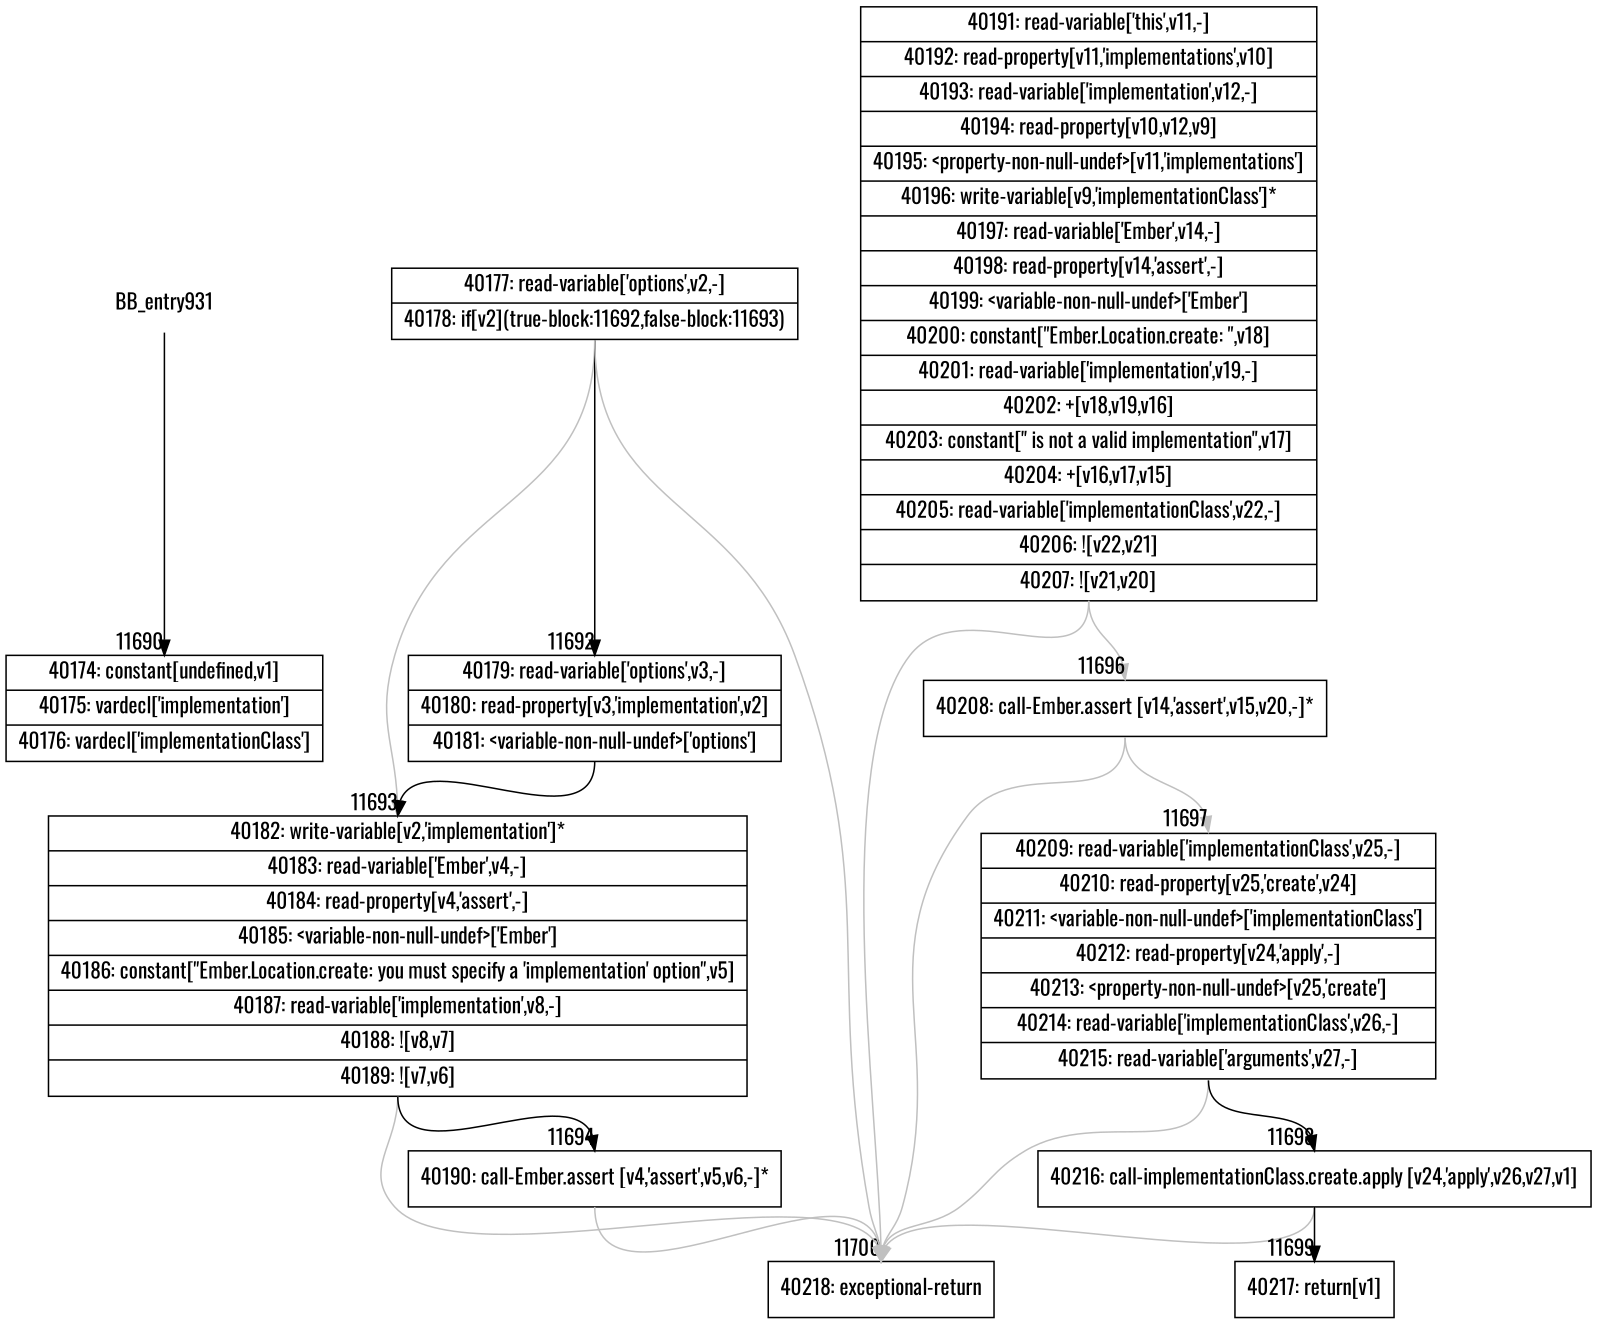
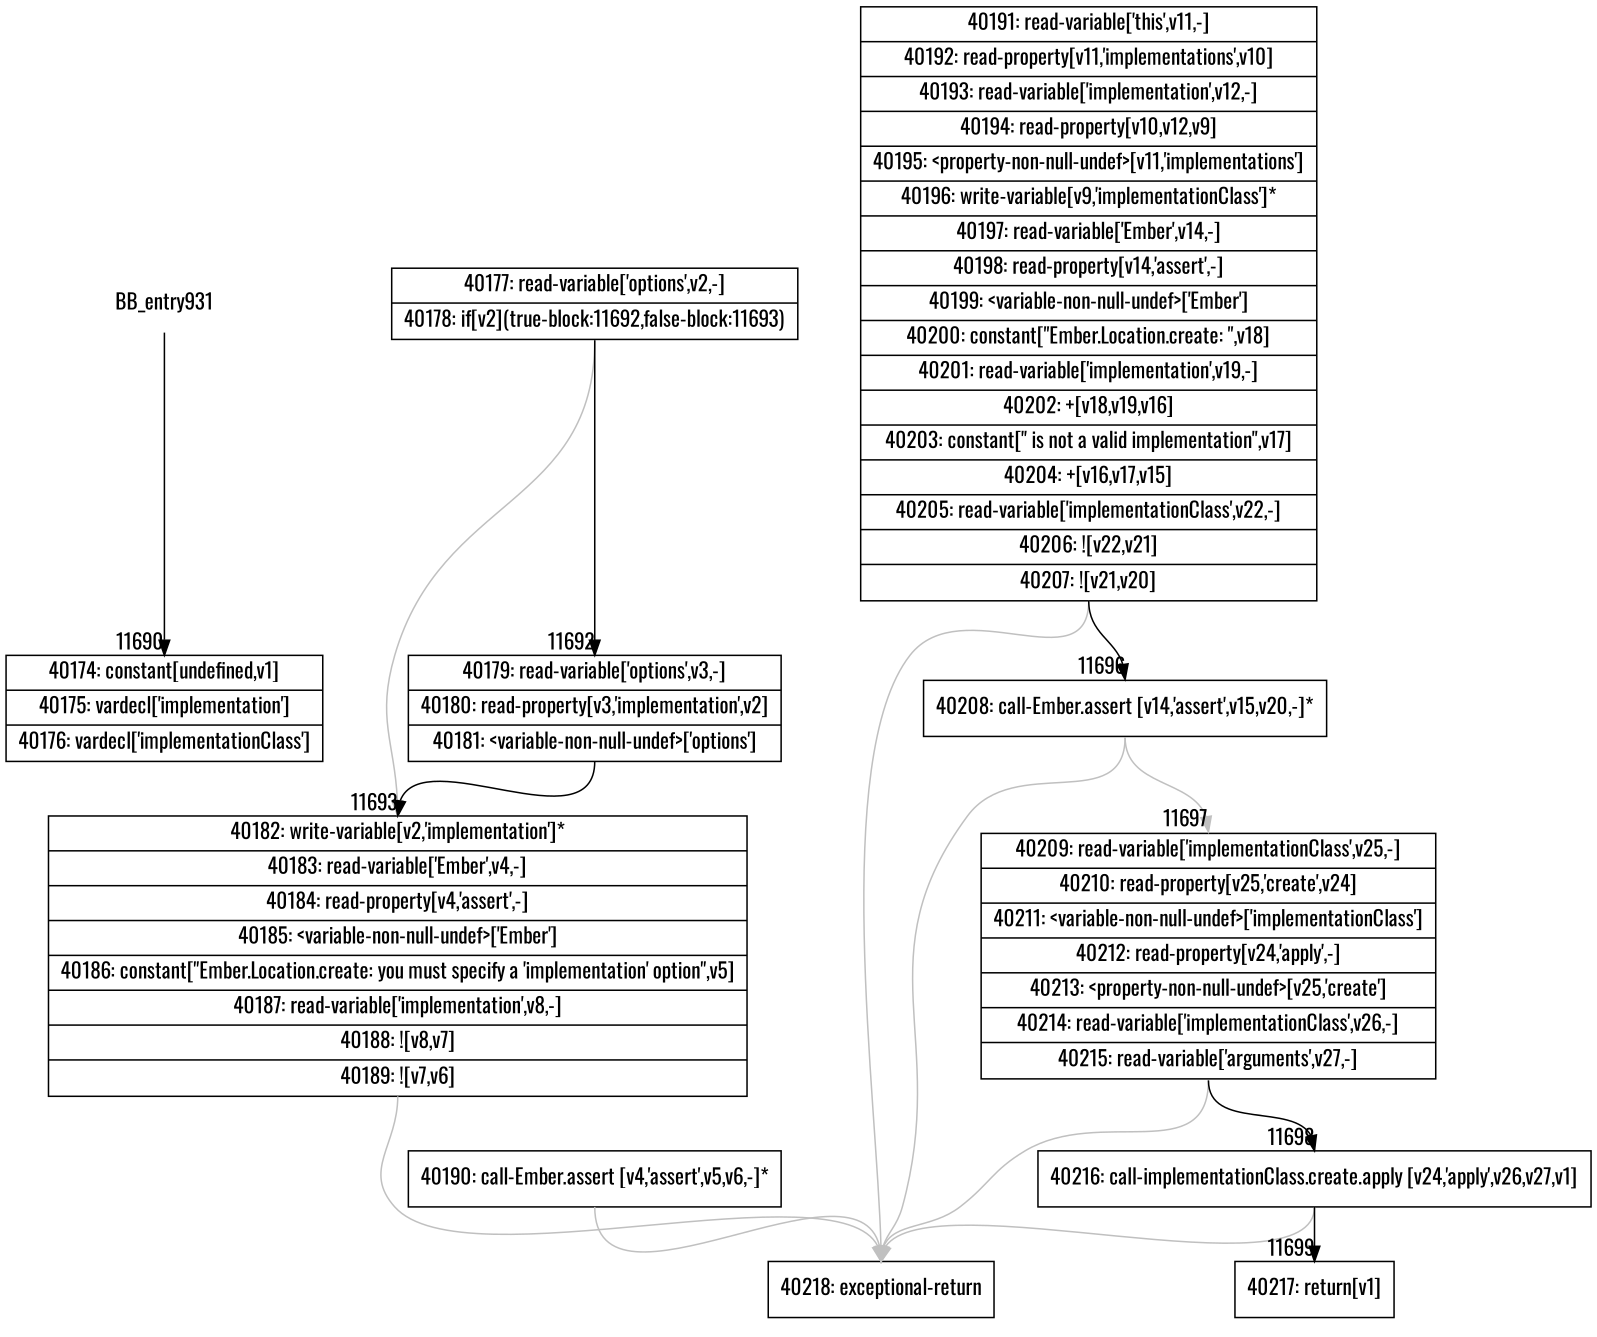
edge "40191: read-variable['this',v11,-]" -> "40208: call-Ember.assert [v14,'assert',v15,v20,-]*": color gray -> black
edge "40177: read-variable['options',v2,-]" -> "40218: exceptional-return": removed
edge "40182: write-variable[v2,'implementation']*" -> "40190: call-Ember.assert [v4,'assert',v5,v6,-]*": removed
